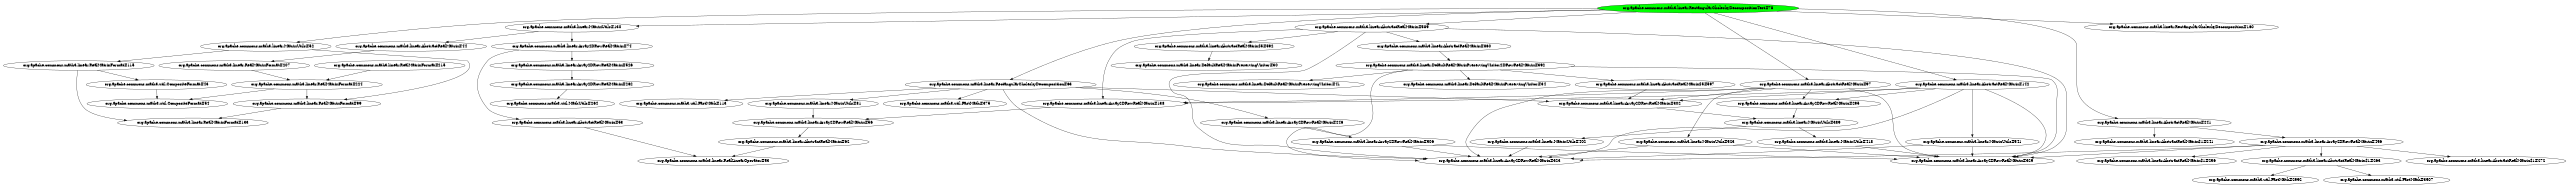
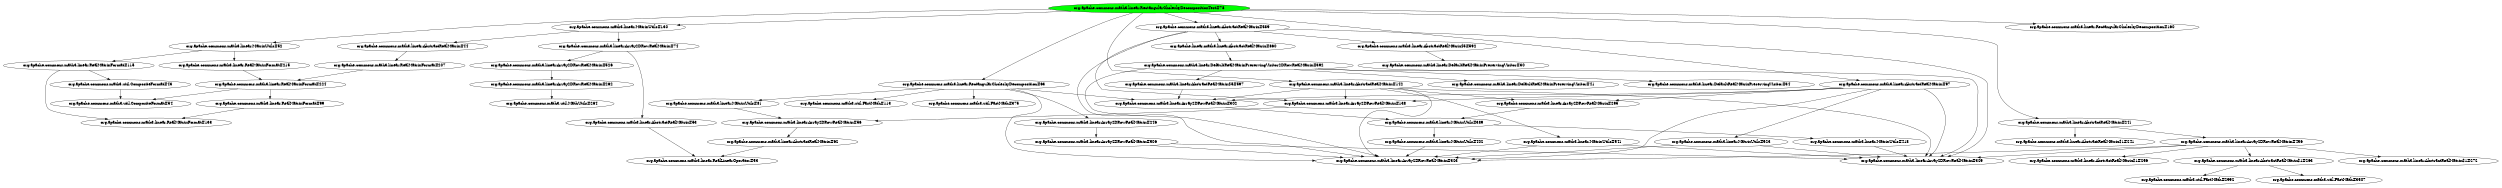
node "org.apache.commons.math3.linear.AbstractRealMatrix#860": label "org.apache.commons.math3.linear.AbstractRealMatrix#860" -> "org.apache.linear.math3.linear.AbstractRealMatrix#860"
edge "org.apache.commons.math3.linear.MatrixUtils#52" -> "org.apache.commons.math3.linear.RealMatrixFormat#99": now "org.apache.commons.math3.linear.MatrixUtils#52" -> "org.apache.commons.math3.linear.RealMatrixFormat#215"
